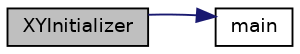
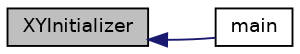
edge "XYInitializer" -> "main": reversed
